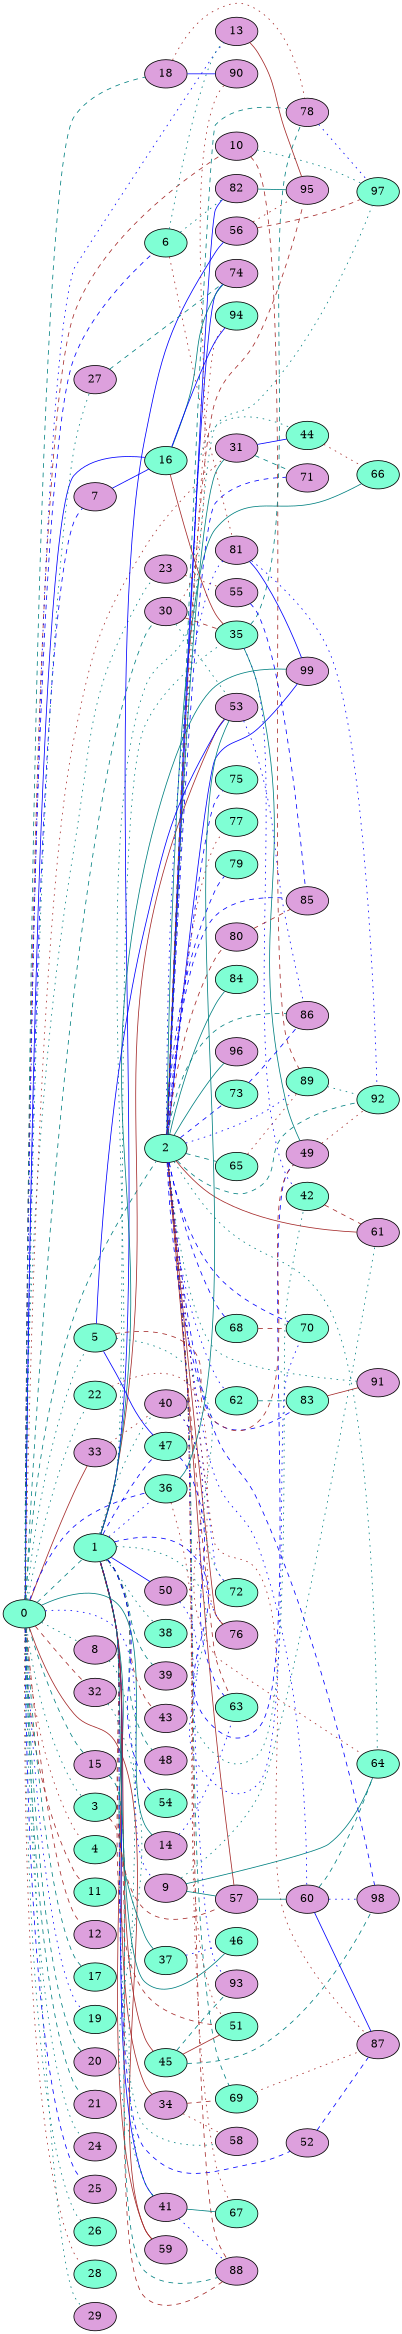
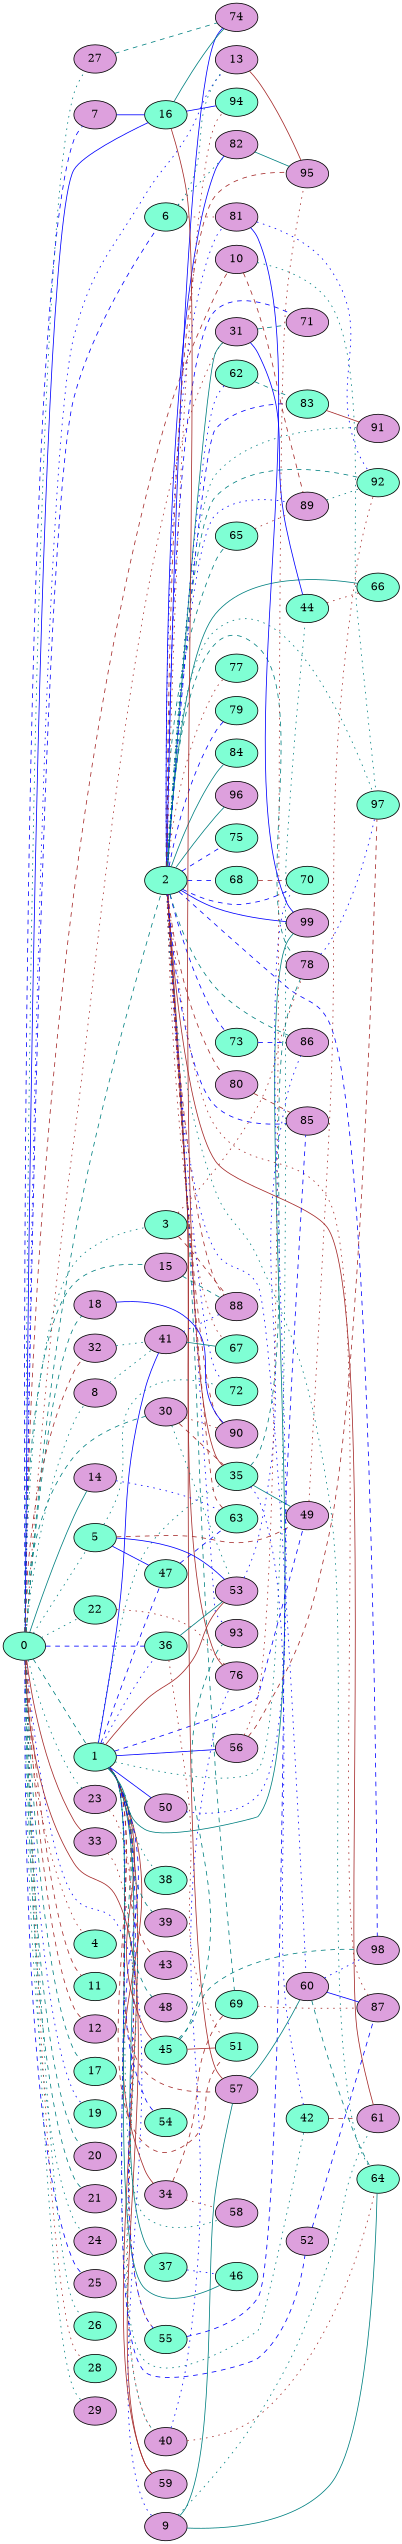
edge "18" -- "78": now "3" -- "78"
node "55": fillcolor plum -> aquamarine
node "89": fillcolor aquamarine -> plum
edge "2" -- "90": added
edge "1" -- "55": added
